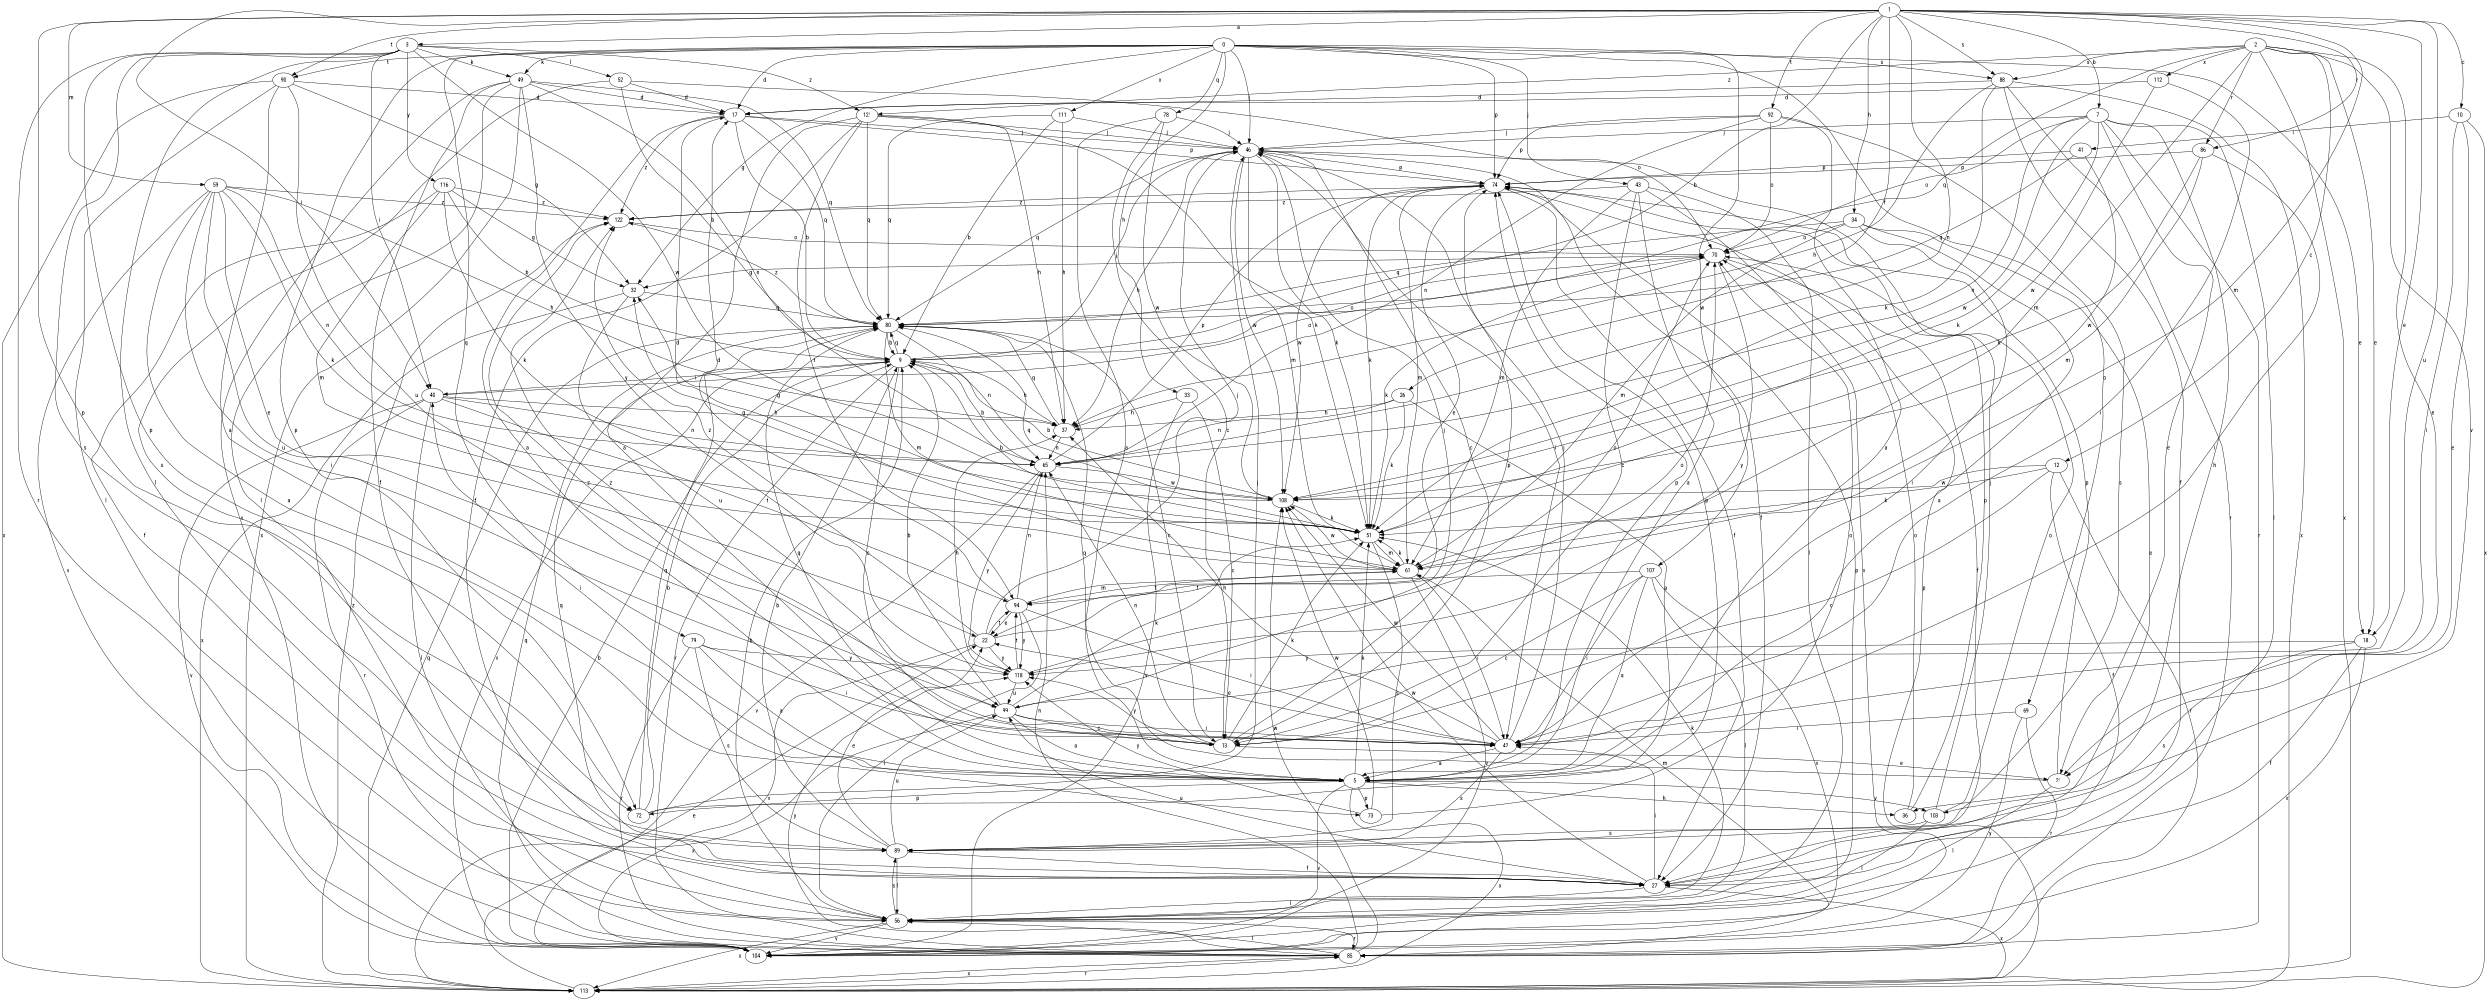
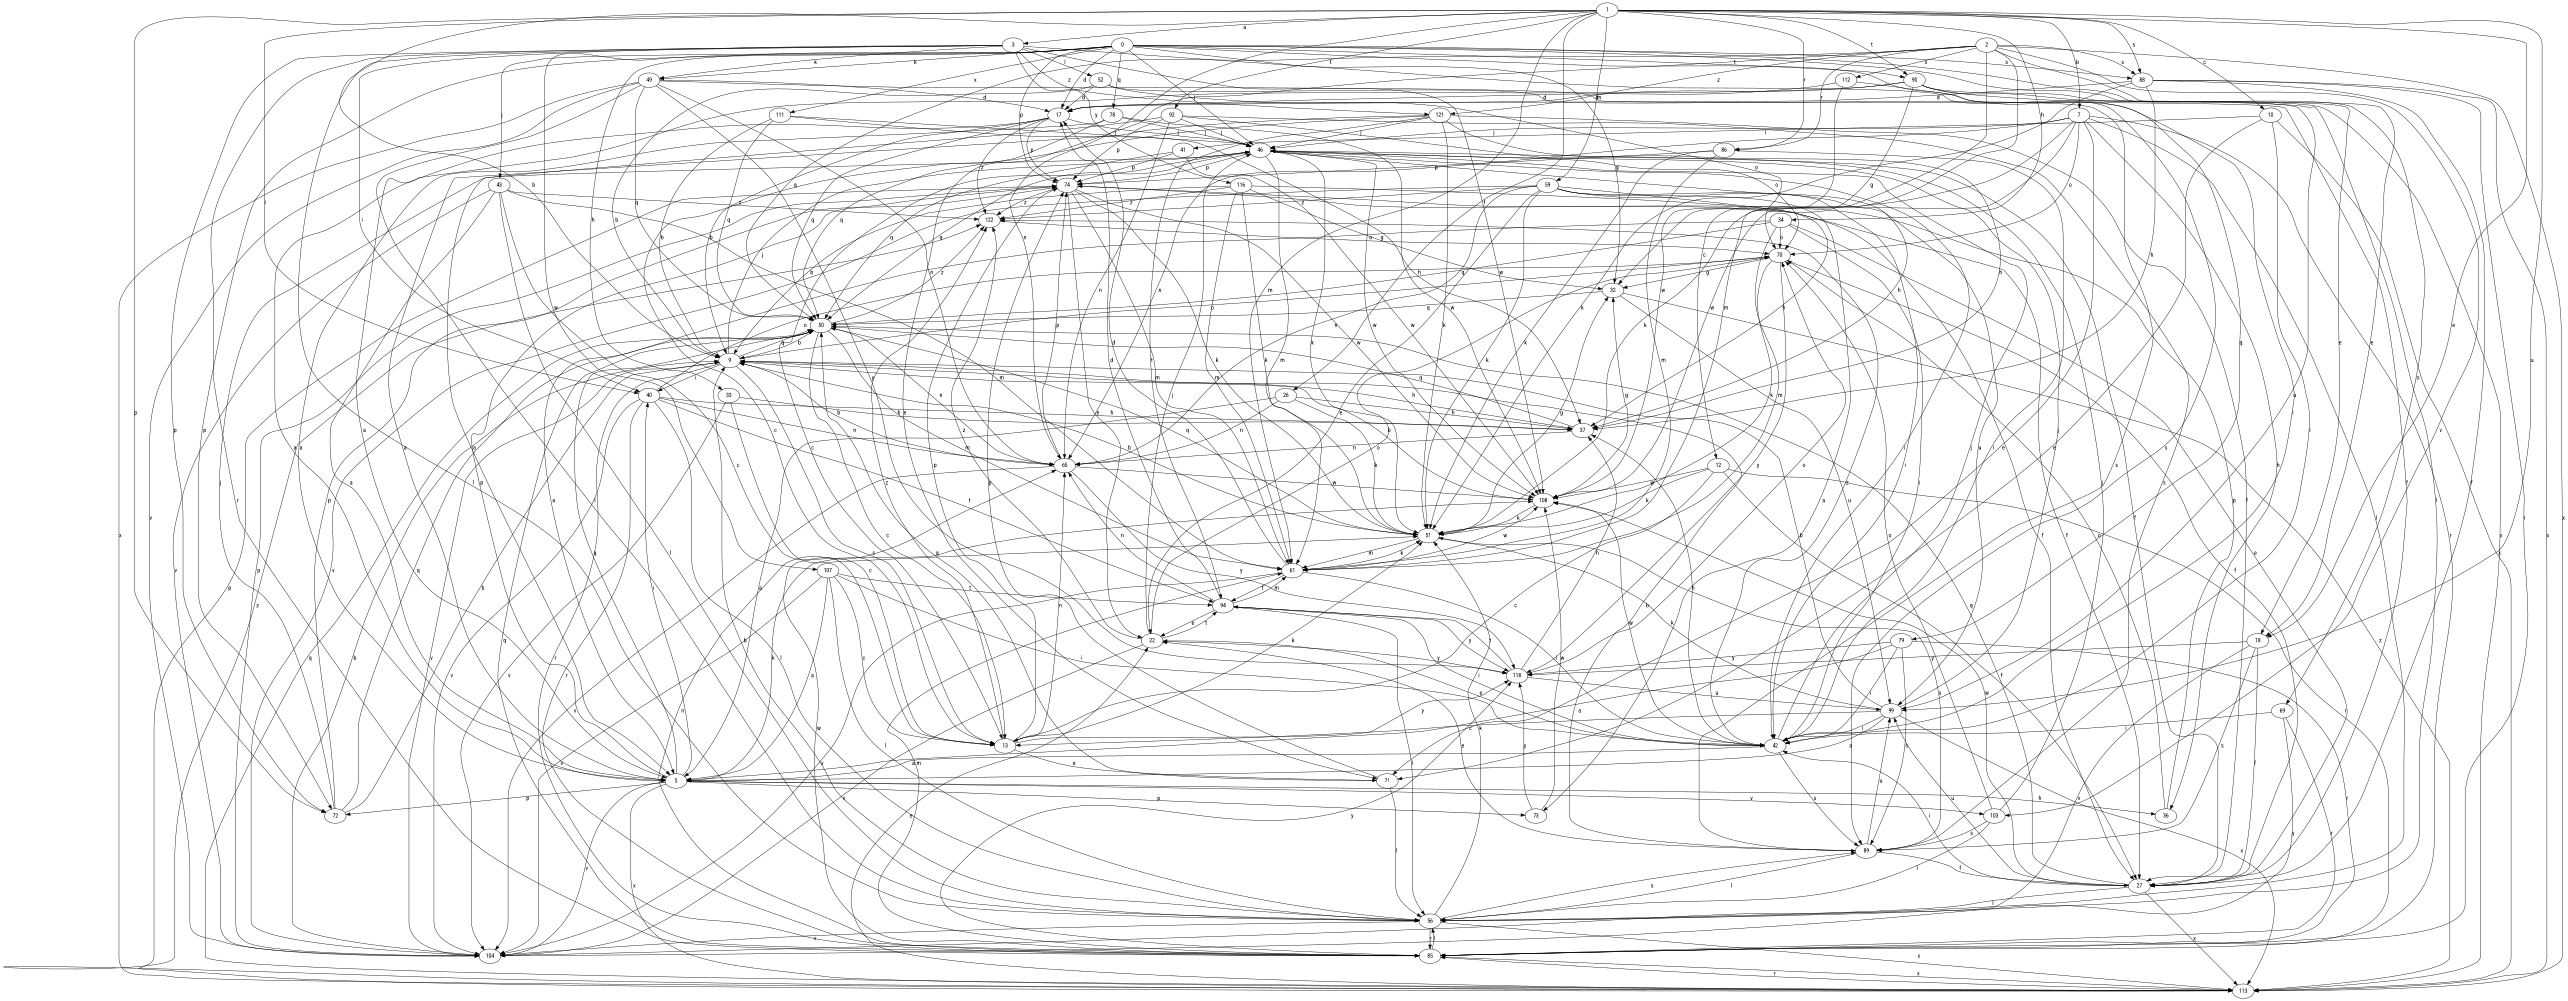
node "80": label "80" -> "50"
edge "32" -> "113": label "x" -> "z"
edge "73" -> "70": removed, label "o"
